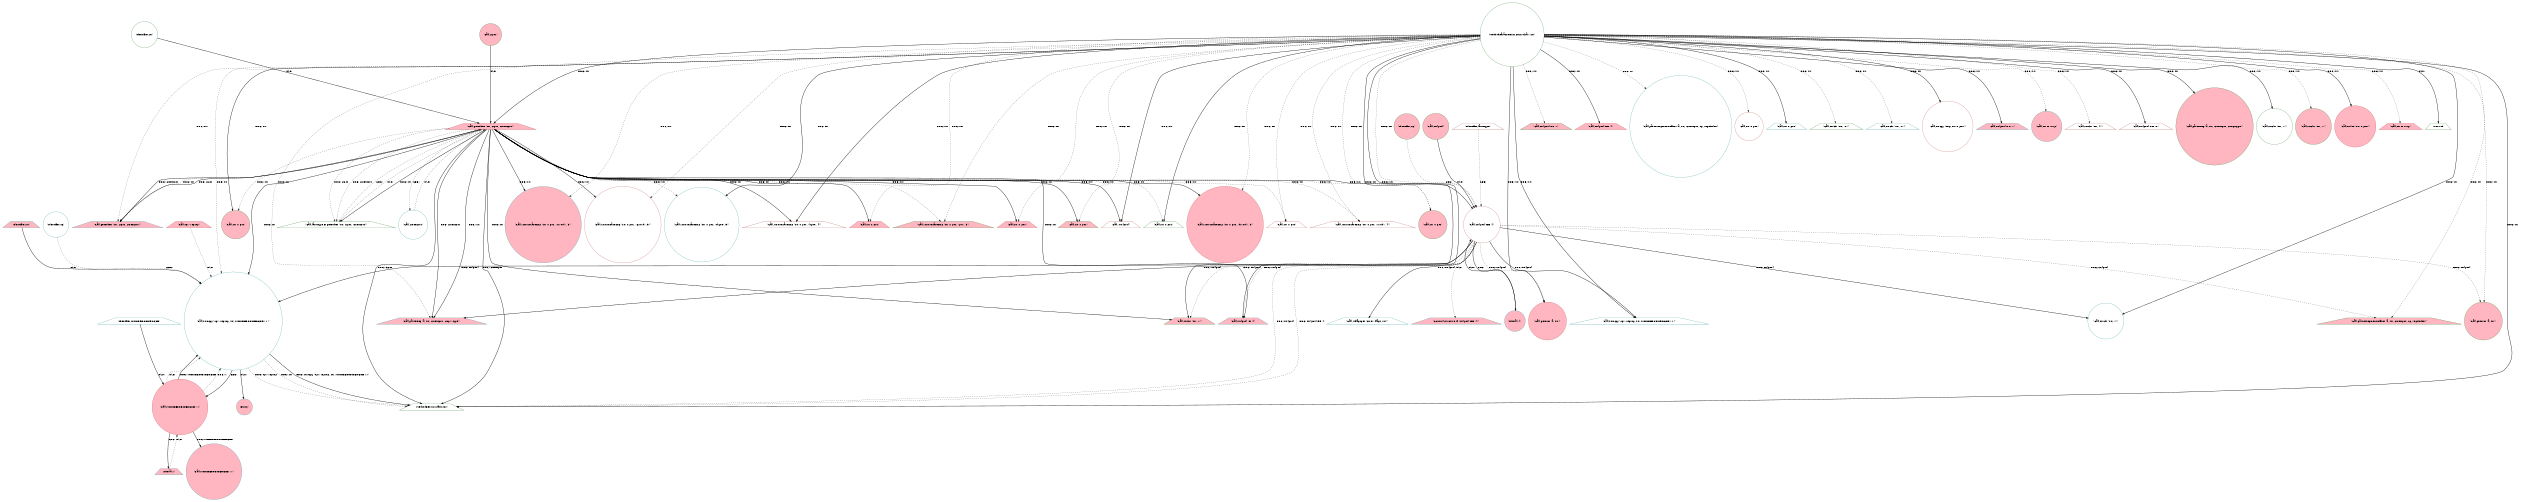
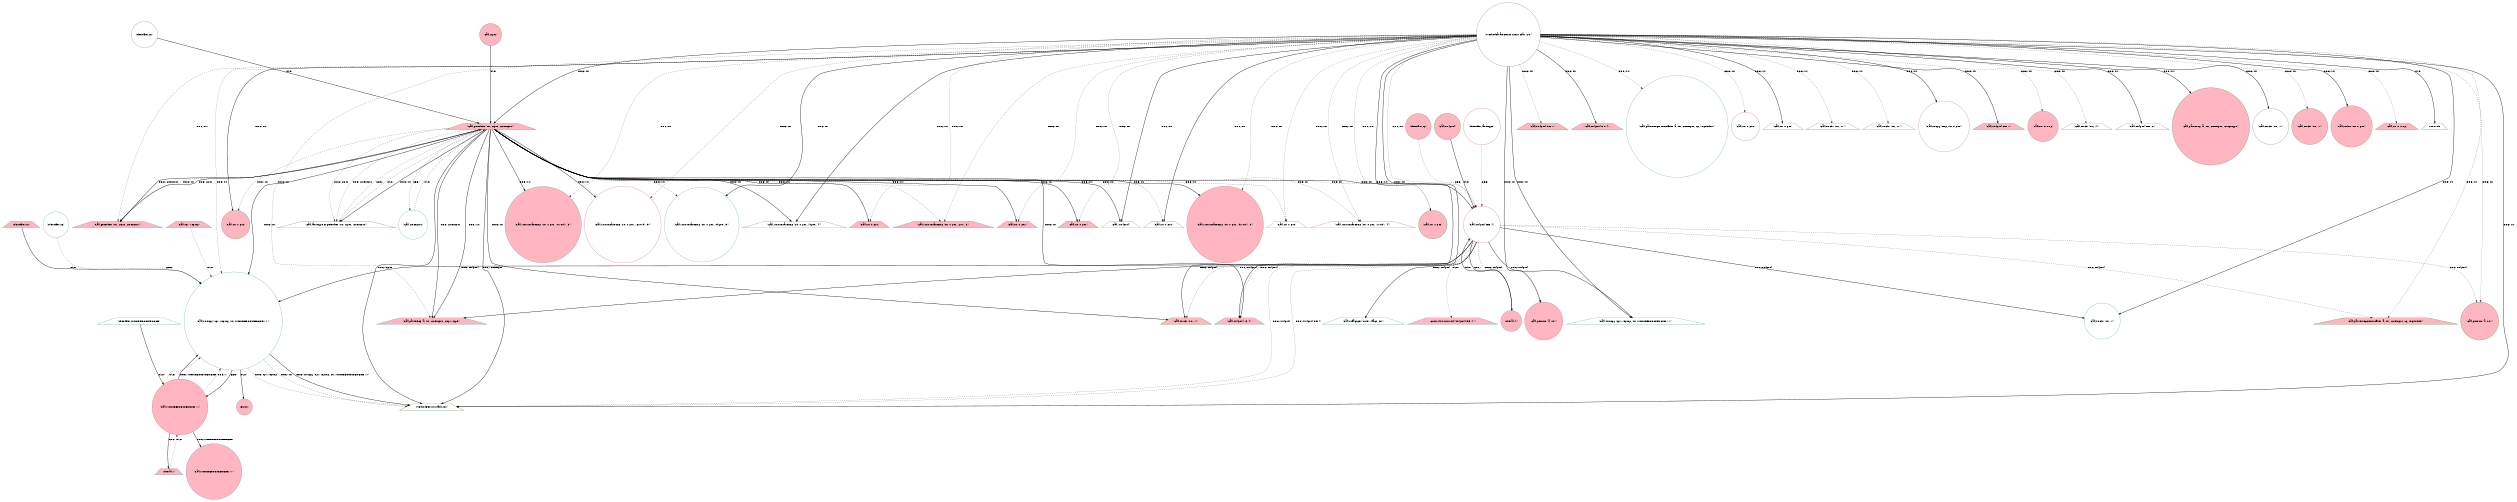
node "(Identifier,last_type)": shape trapezium -> circle
